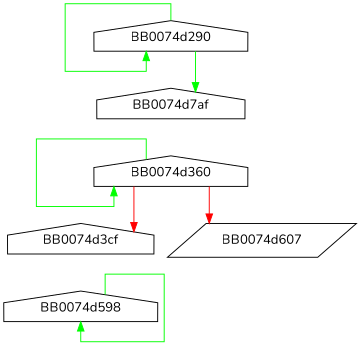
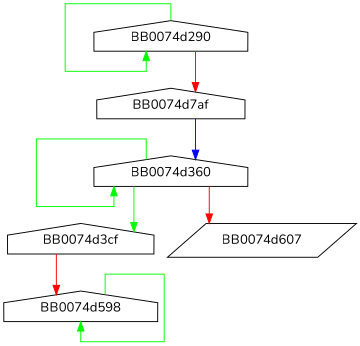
edge "BB0074d290" -> "BB0074d7af": color green -> red
edge "BB0074d7af" -> "BB0074d360": added
edge "BB0074d360" -> "BB0074d3cf": color red -> green
edge "BB0074d3cf" -> "BB0074d598": added
